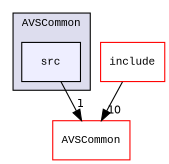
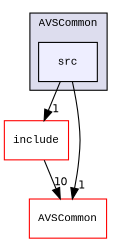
edge "src" -> "include": added
